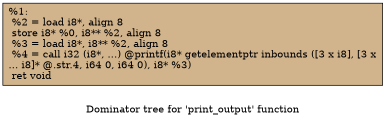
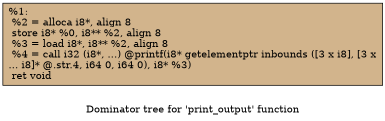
node "%1:": text "%2 = load i8*, align 8" -> "%2 = alloca i8*, align 8"
